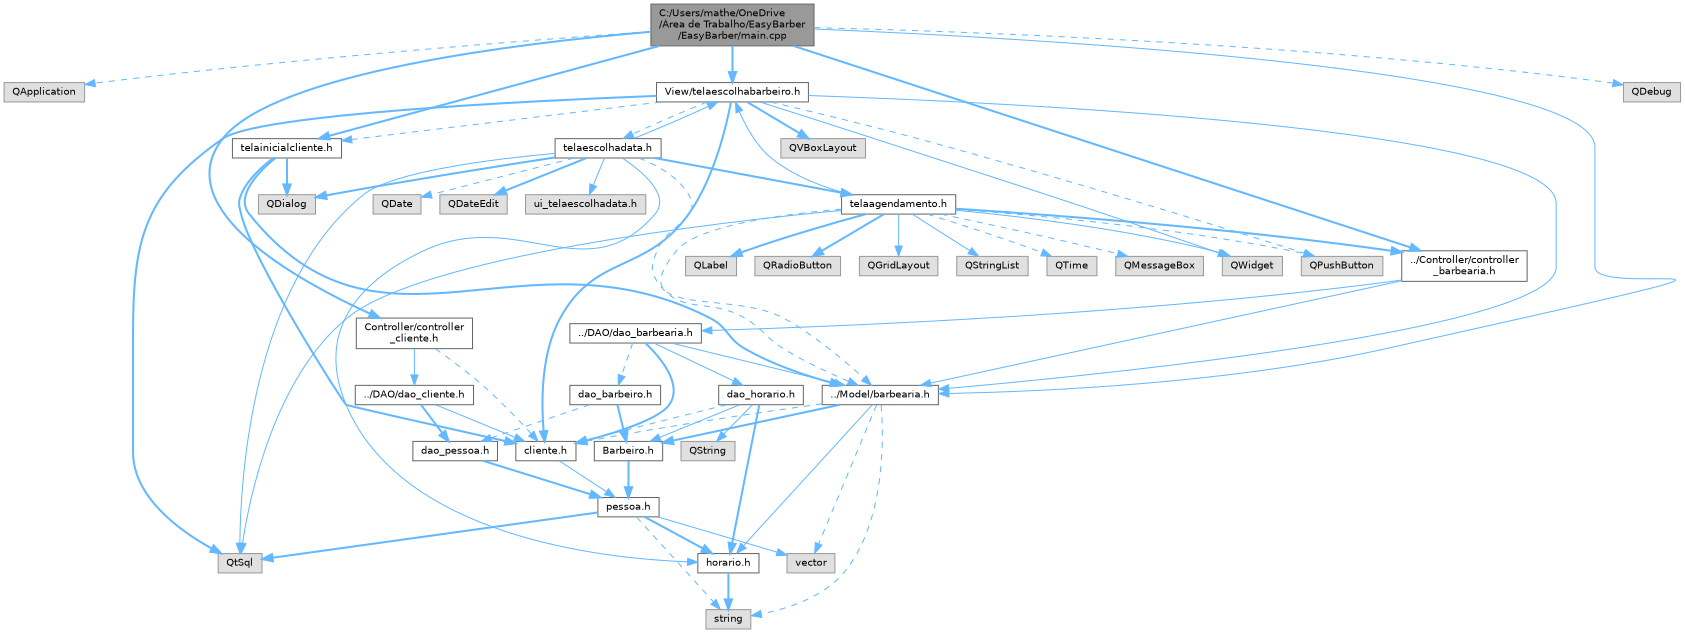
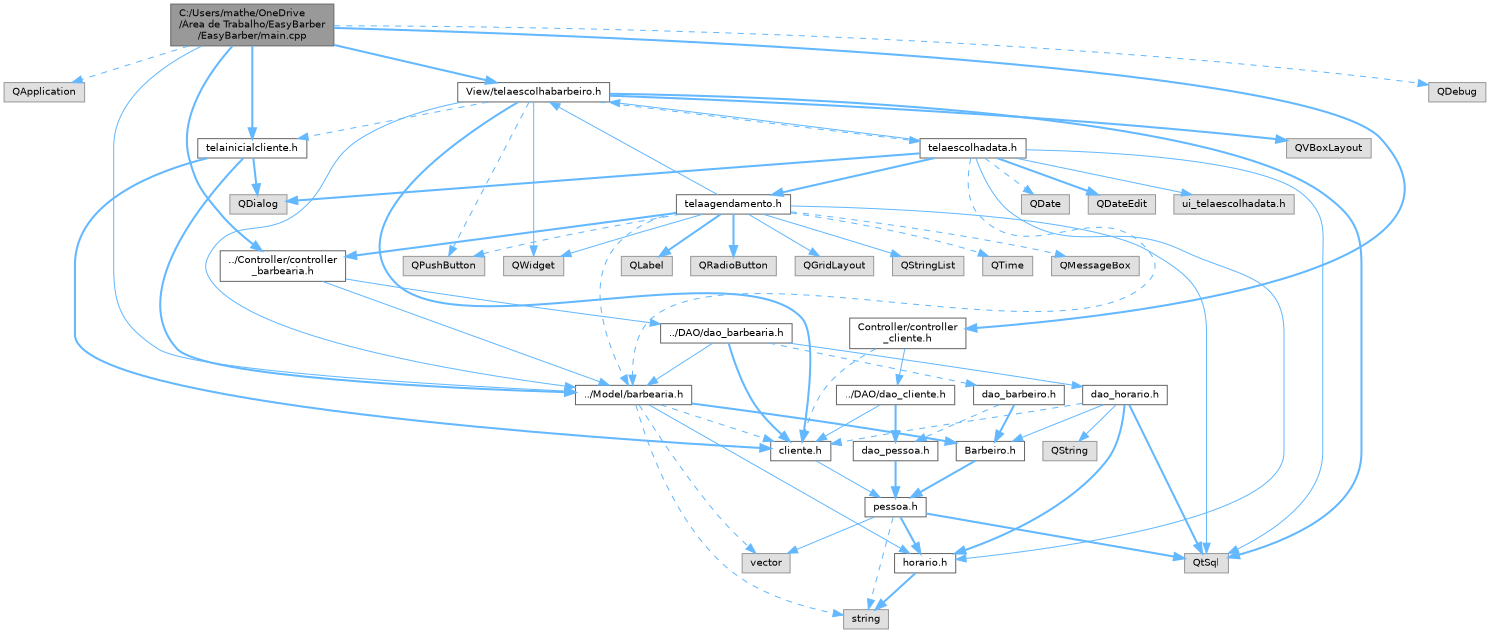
edge "dao_horario.h" -> "QtSql": added
